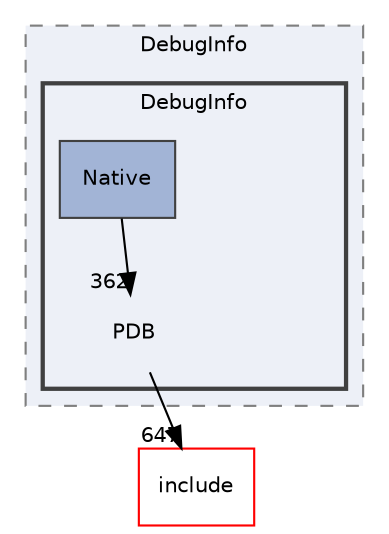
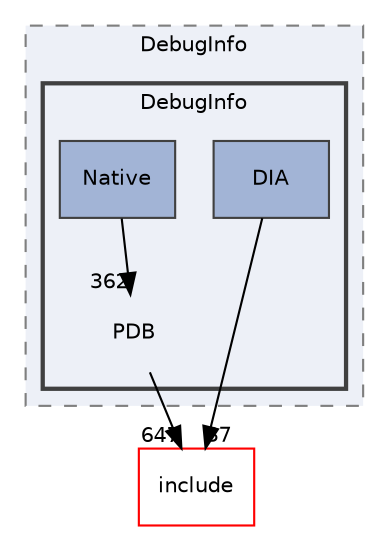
node "DIA": added
